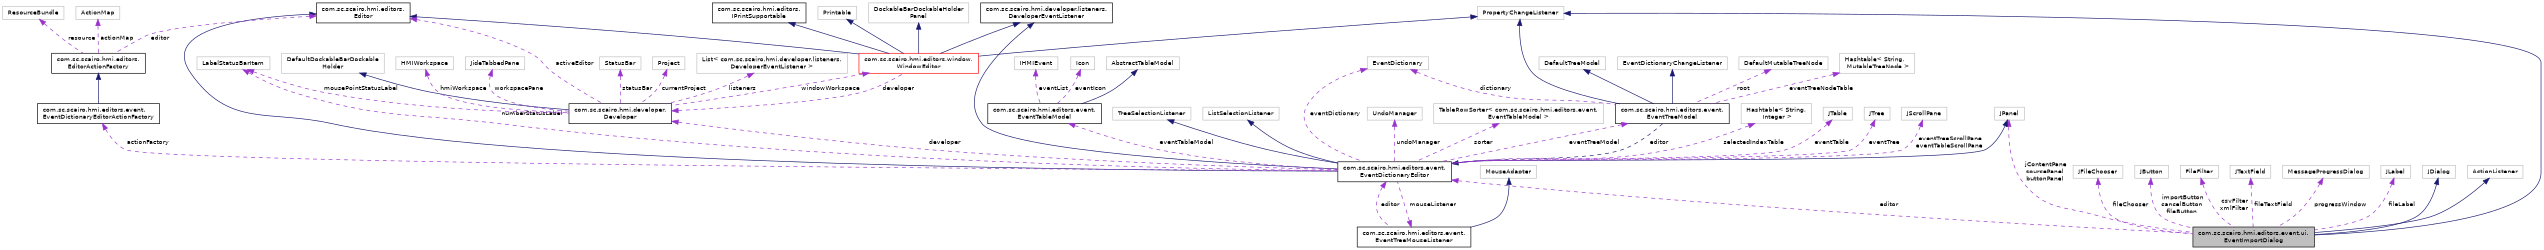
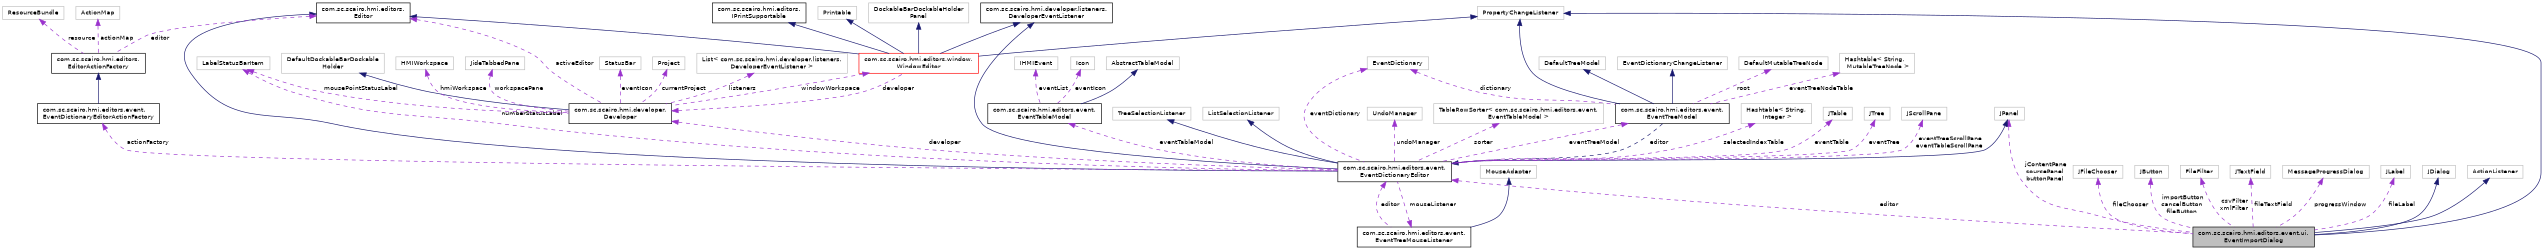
edge "com.sc.scairo.hmi.developer. Developer" -> "StatusBar": label " statusBar" -> " eventIcon"
